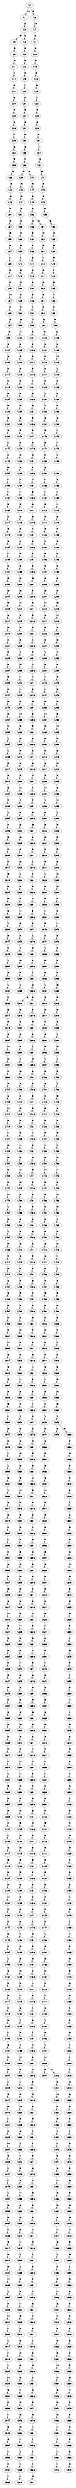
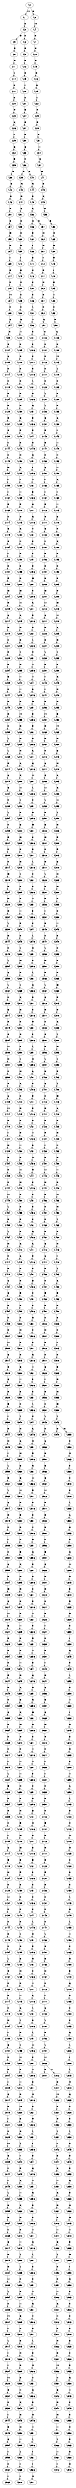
edge "S153" -> "S158": added, label "V"
edge "S366" -> "S370": now "S365" -> "S370"
